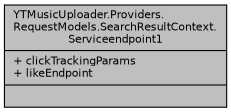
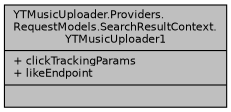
node "YTMusicUploader.Providers.": text "Serviceendpoint1" -> "YTMusicUploader1"
